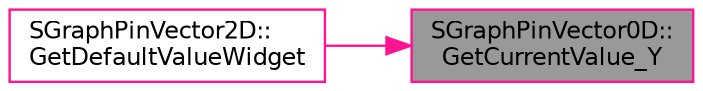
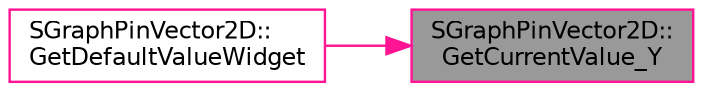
node "SGraphPinVector0D:: GetCurrentValue_Y": label "SGraphPinVector0D:: GetCurrentValue_Y" -> "SGraphPinVector2D:: GetCurrentValue_Y"
